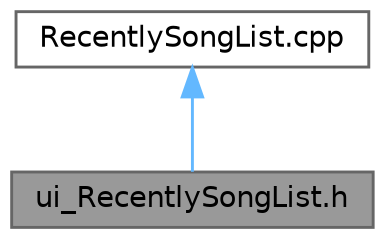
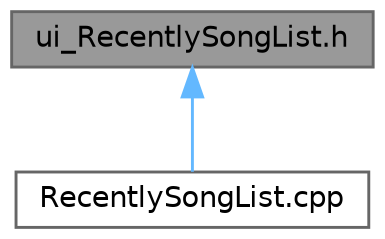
edge "ui_RecentlySongList.h" -> "RecentlySongList.cpp": reversed
